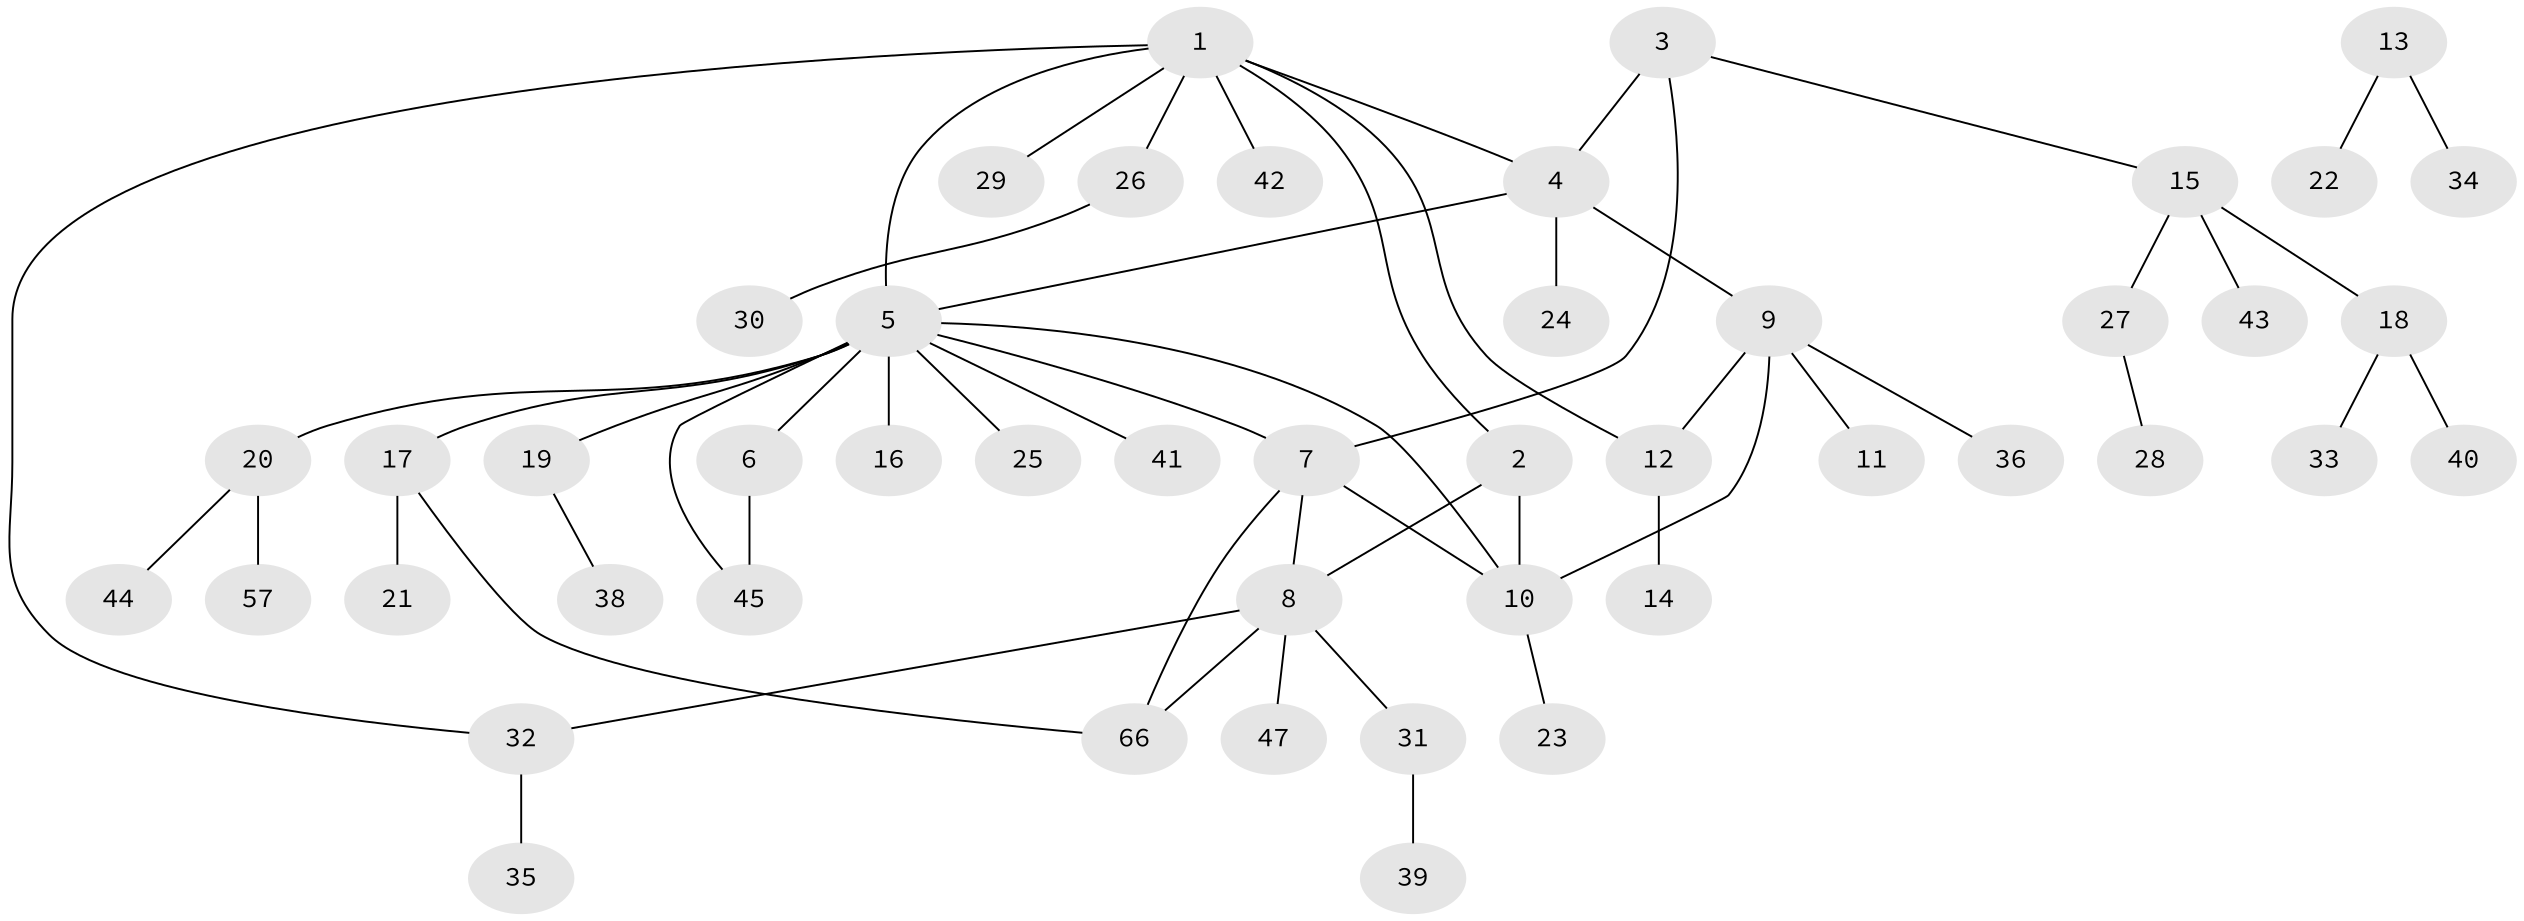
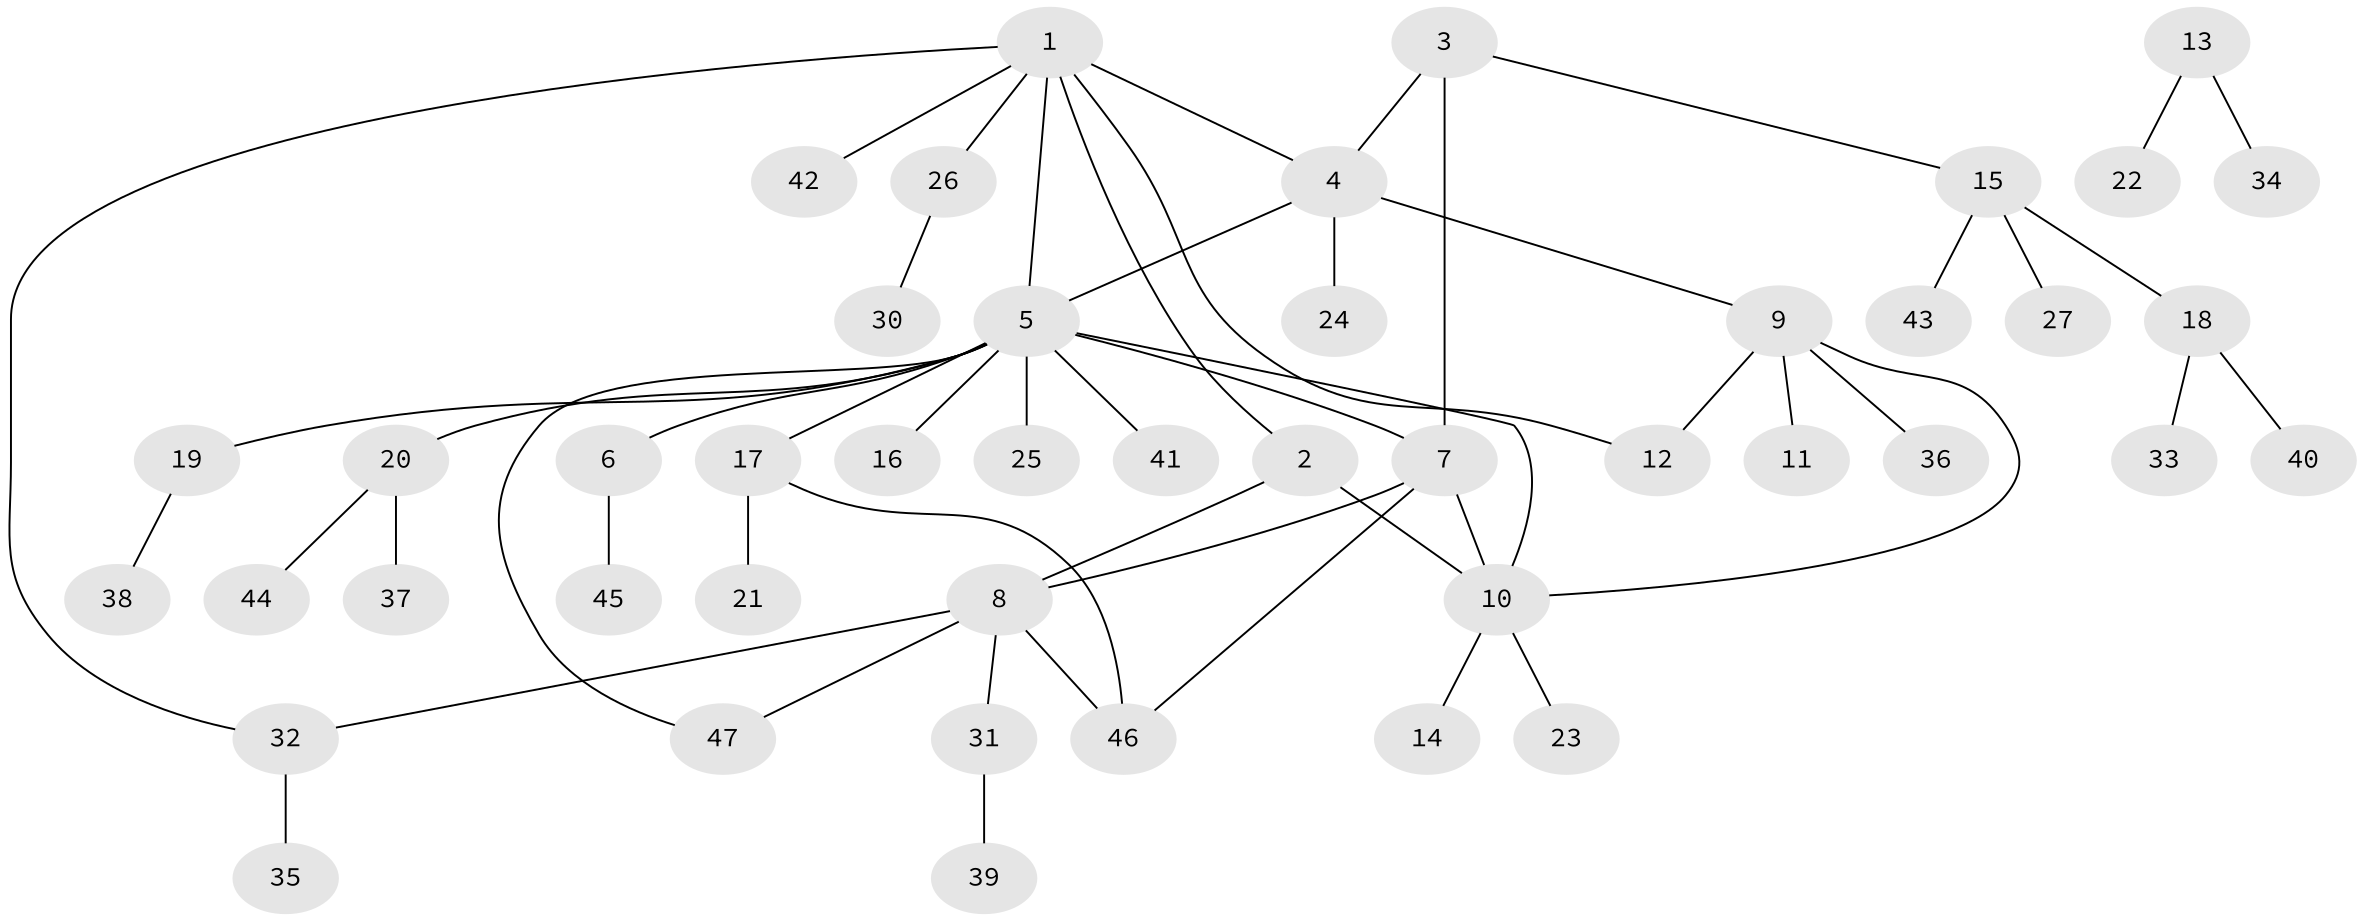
node "29": removed
edge "5" -- "45": now "5" -- "47"
node "28": removed
edge "12" -- "14": now "10" -- "14"
node "57": label "57" -> "37"
node "66": label "66" -> "46"
